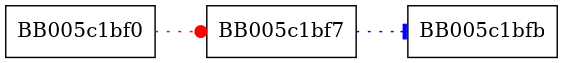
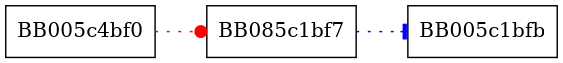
node "BB005c1bf0": label "BB005c1bf0" -> "BB005c4bf0"
node "BB005c1bf7": label "BB005c1bf7" -> "BB085c1bf7"
